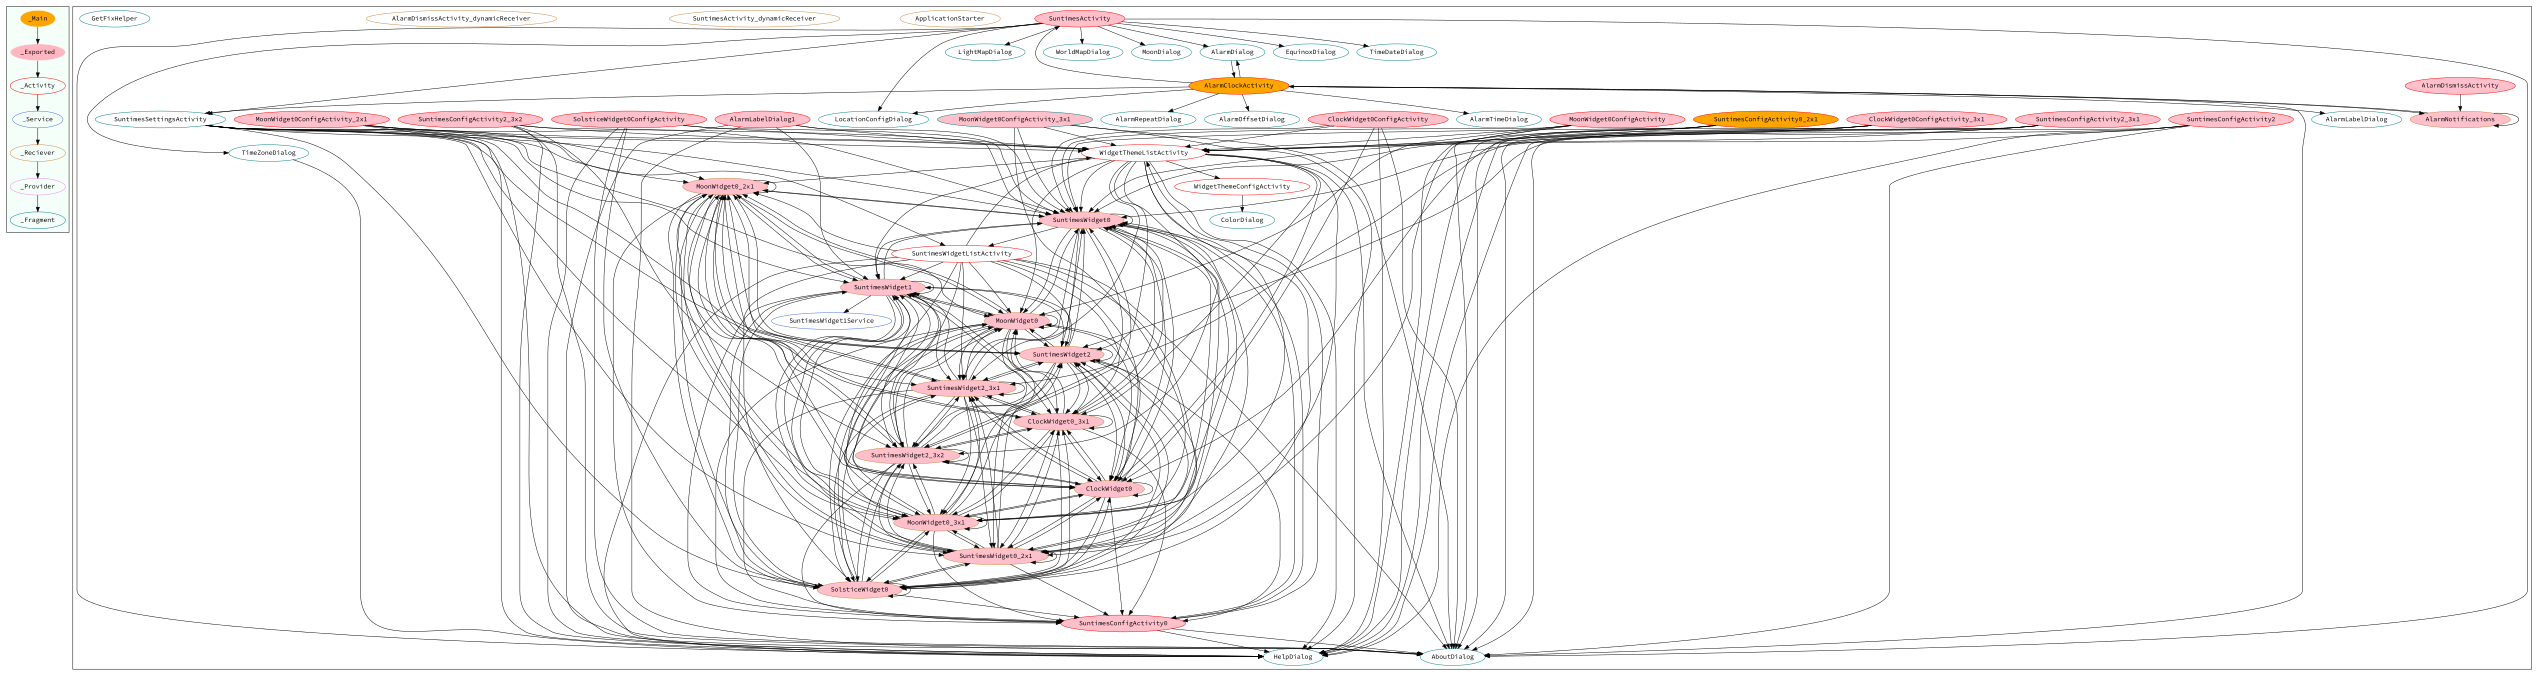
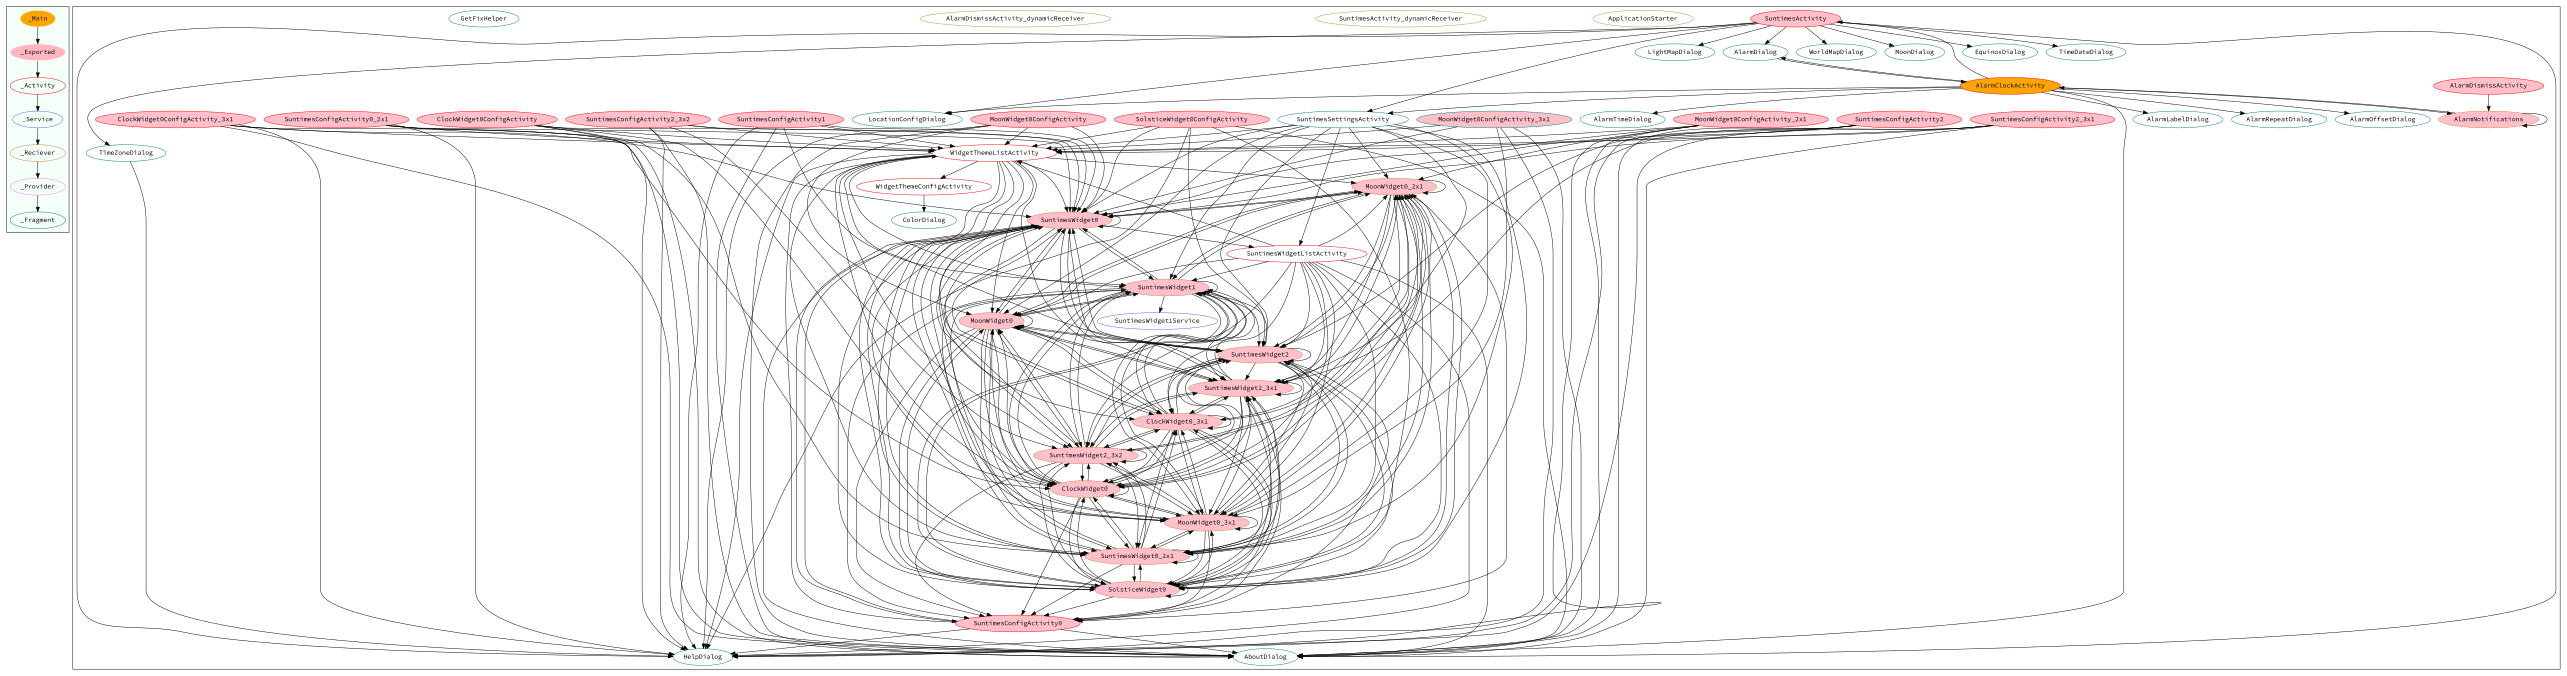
node "AlarmLabelDialog1": label "AlarmLabelDialog1" -> "SuntimesConfigActivity1"
node "SuntimesConfigActivity0_2x1": fillcolor orange -> pink
edge "SuntimesWidget2_3x1" -> "SuntimesWidget2": now "SolsticeWidget0ConfigActivity" -> "SuntimesWidget2"
edge "SuntimesWidget0" -> "SolsticeWidget0": added
